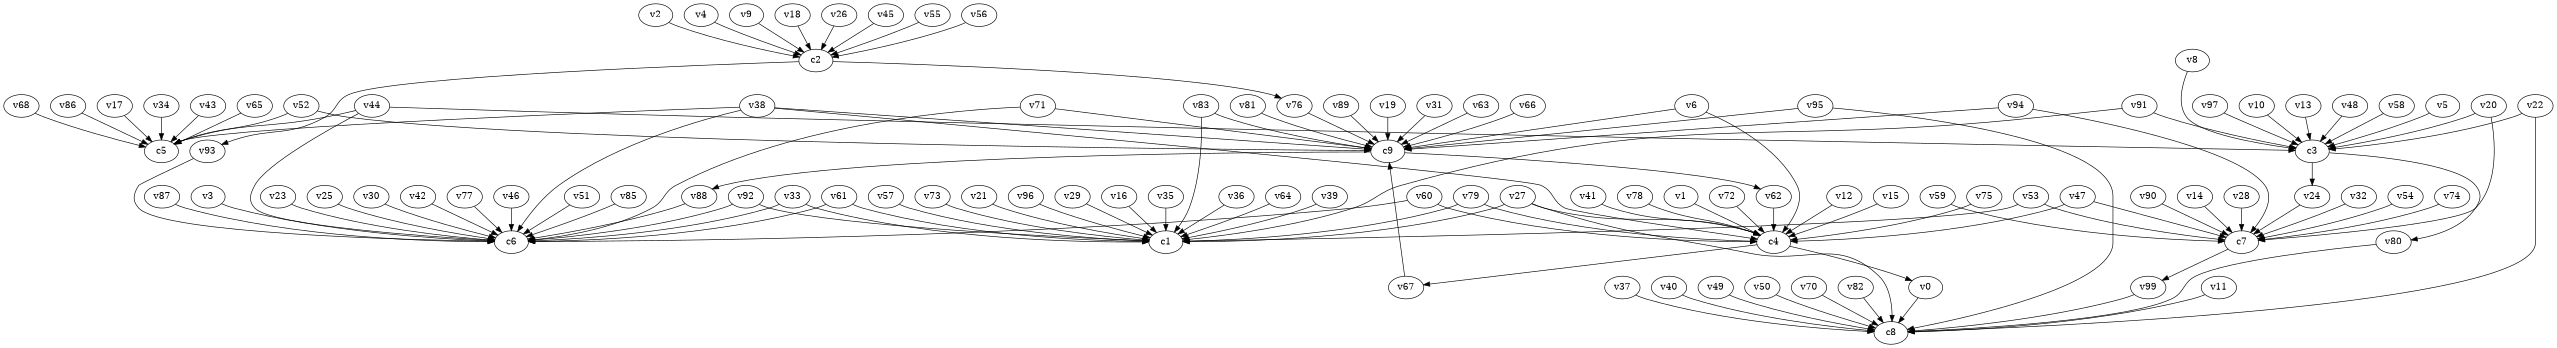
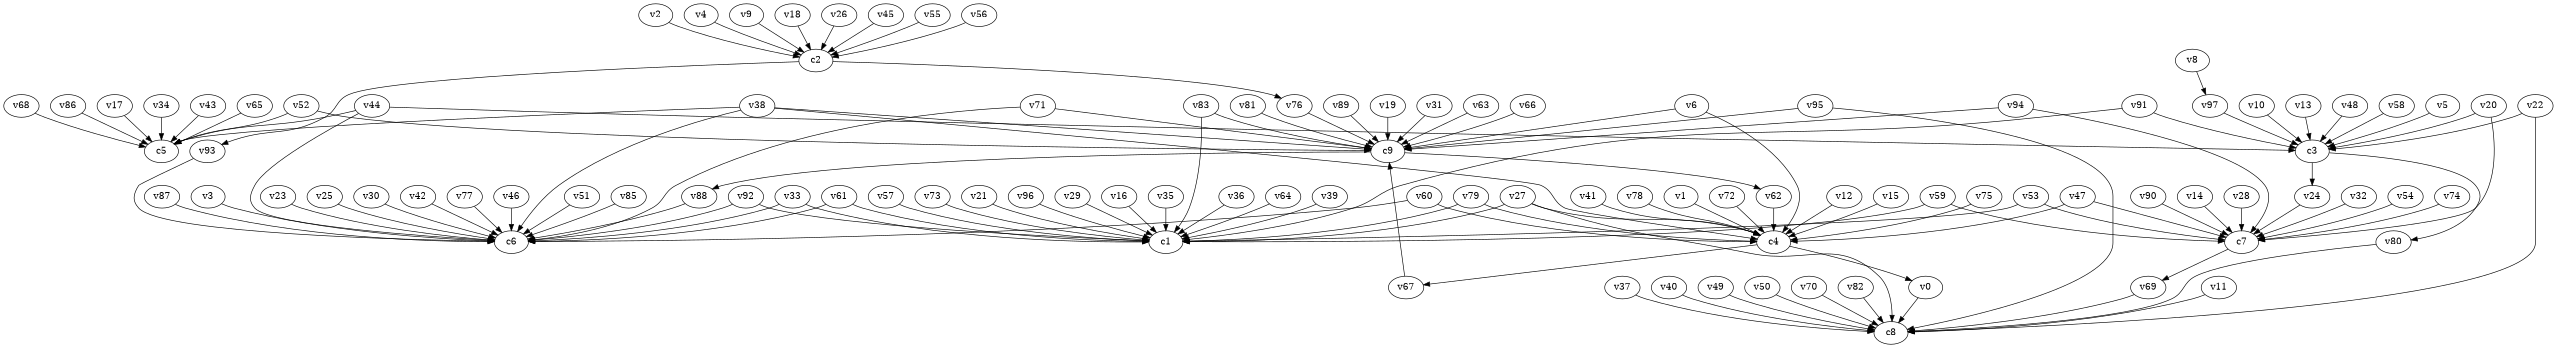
edge "v8" -> "c3": now "v8" -> "v97"
edge "v59" -> "c1": added
node "v99": label "v99" -> "v69"
